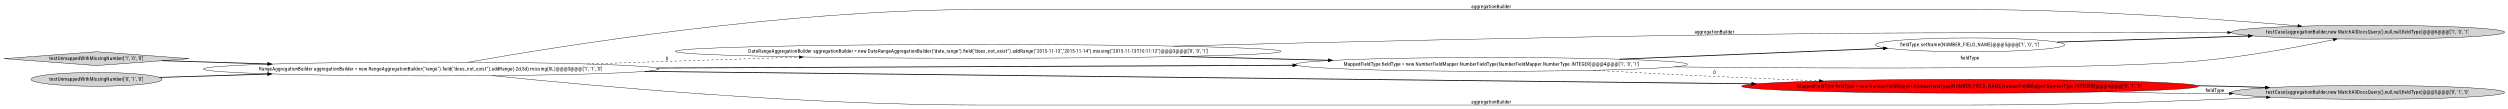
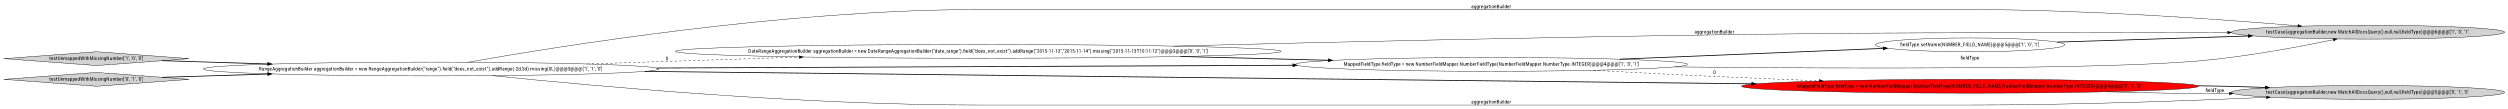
node "testUnmappedWithMissingNumber['0', '1', '0']": shape ellipse -> diamond
